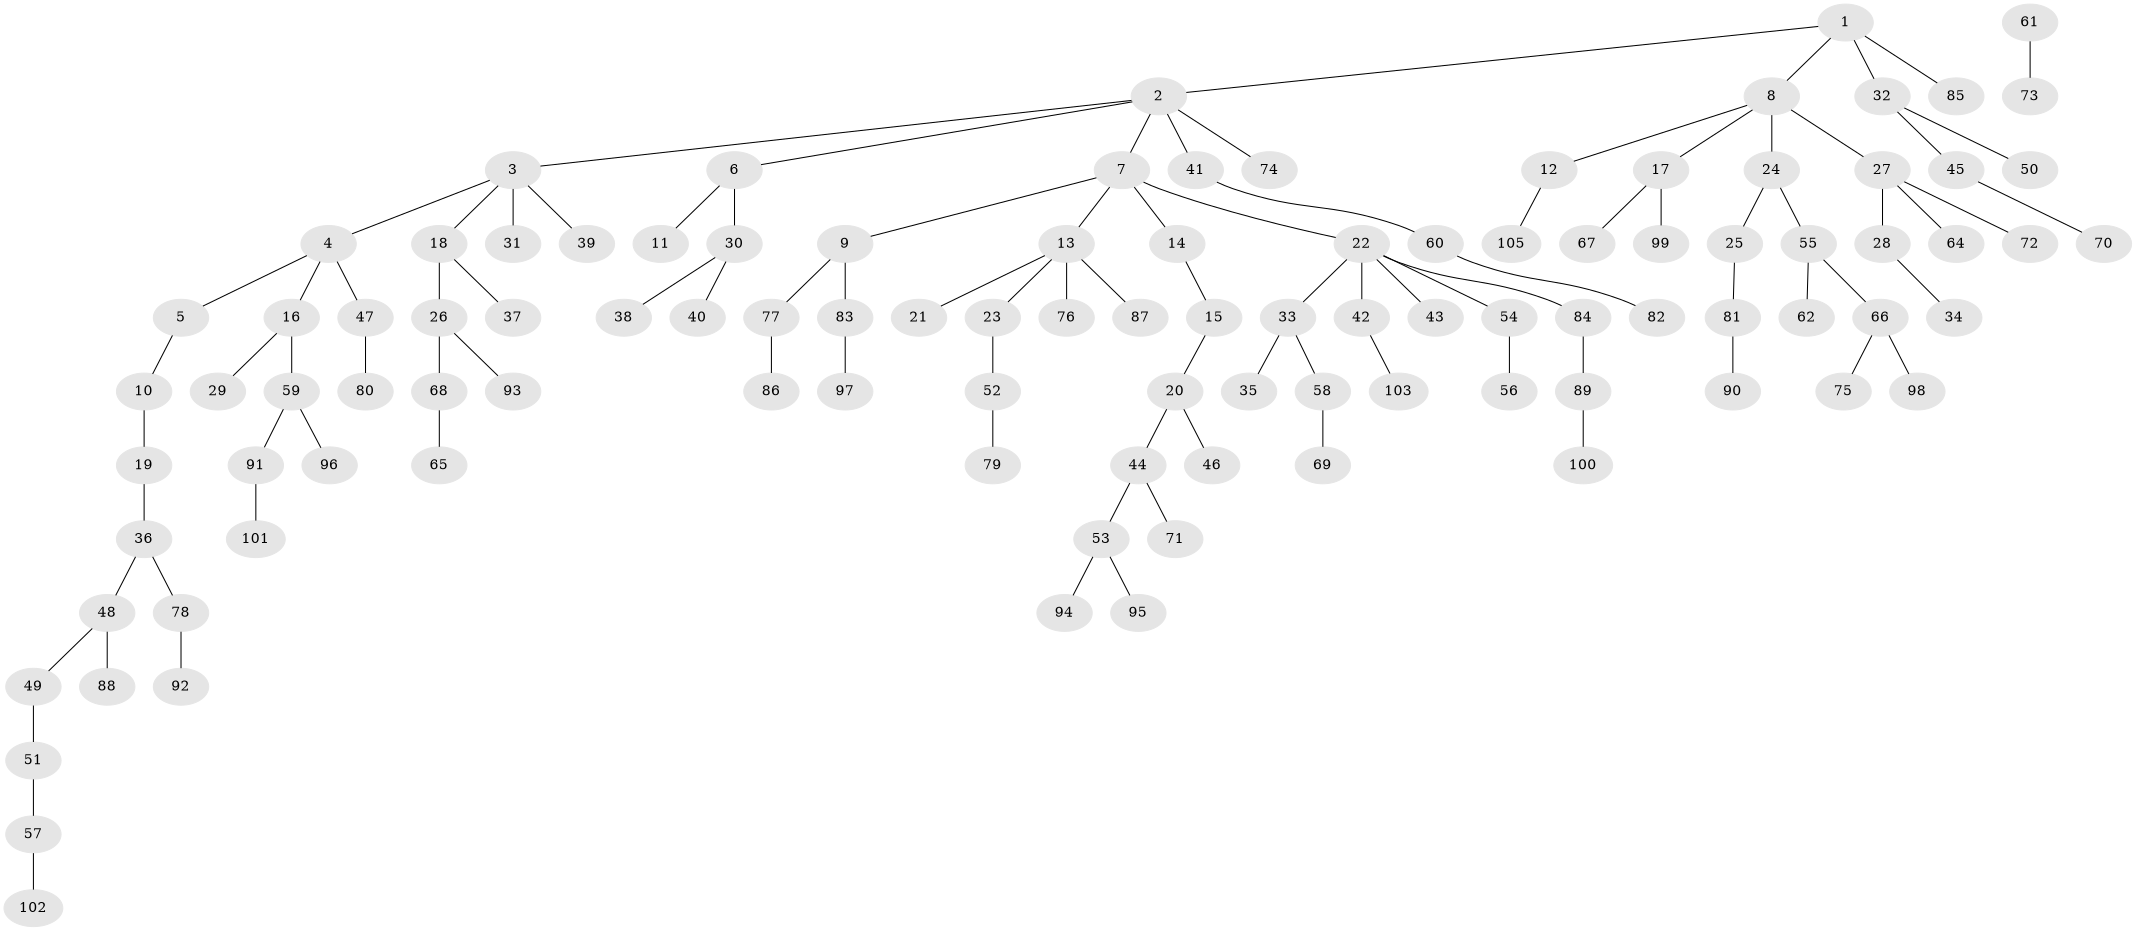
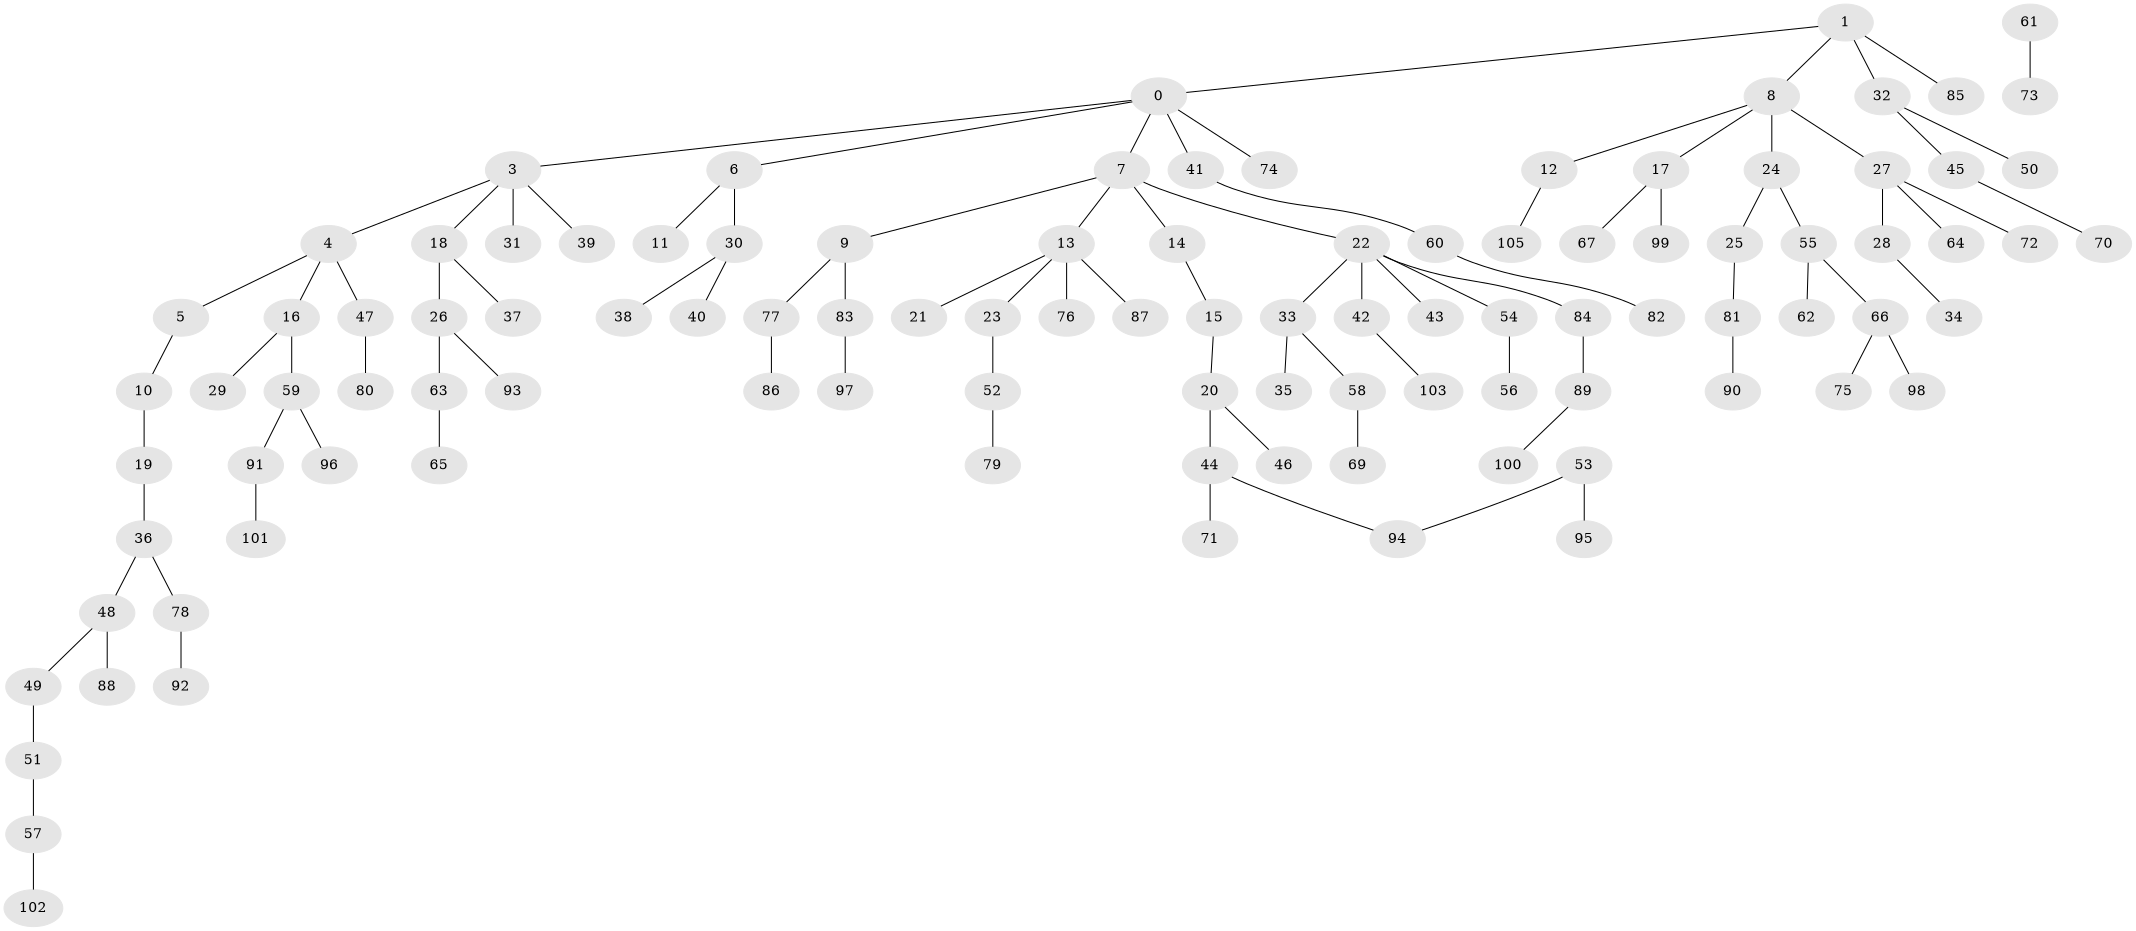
node "2": label "2" -> "0"
node "68": label "68" -> "63"
edge "44" -- "53": now "44" -- "94"
